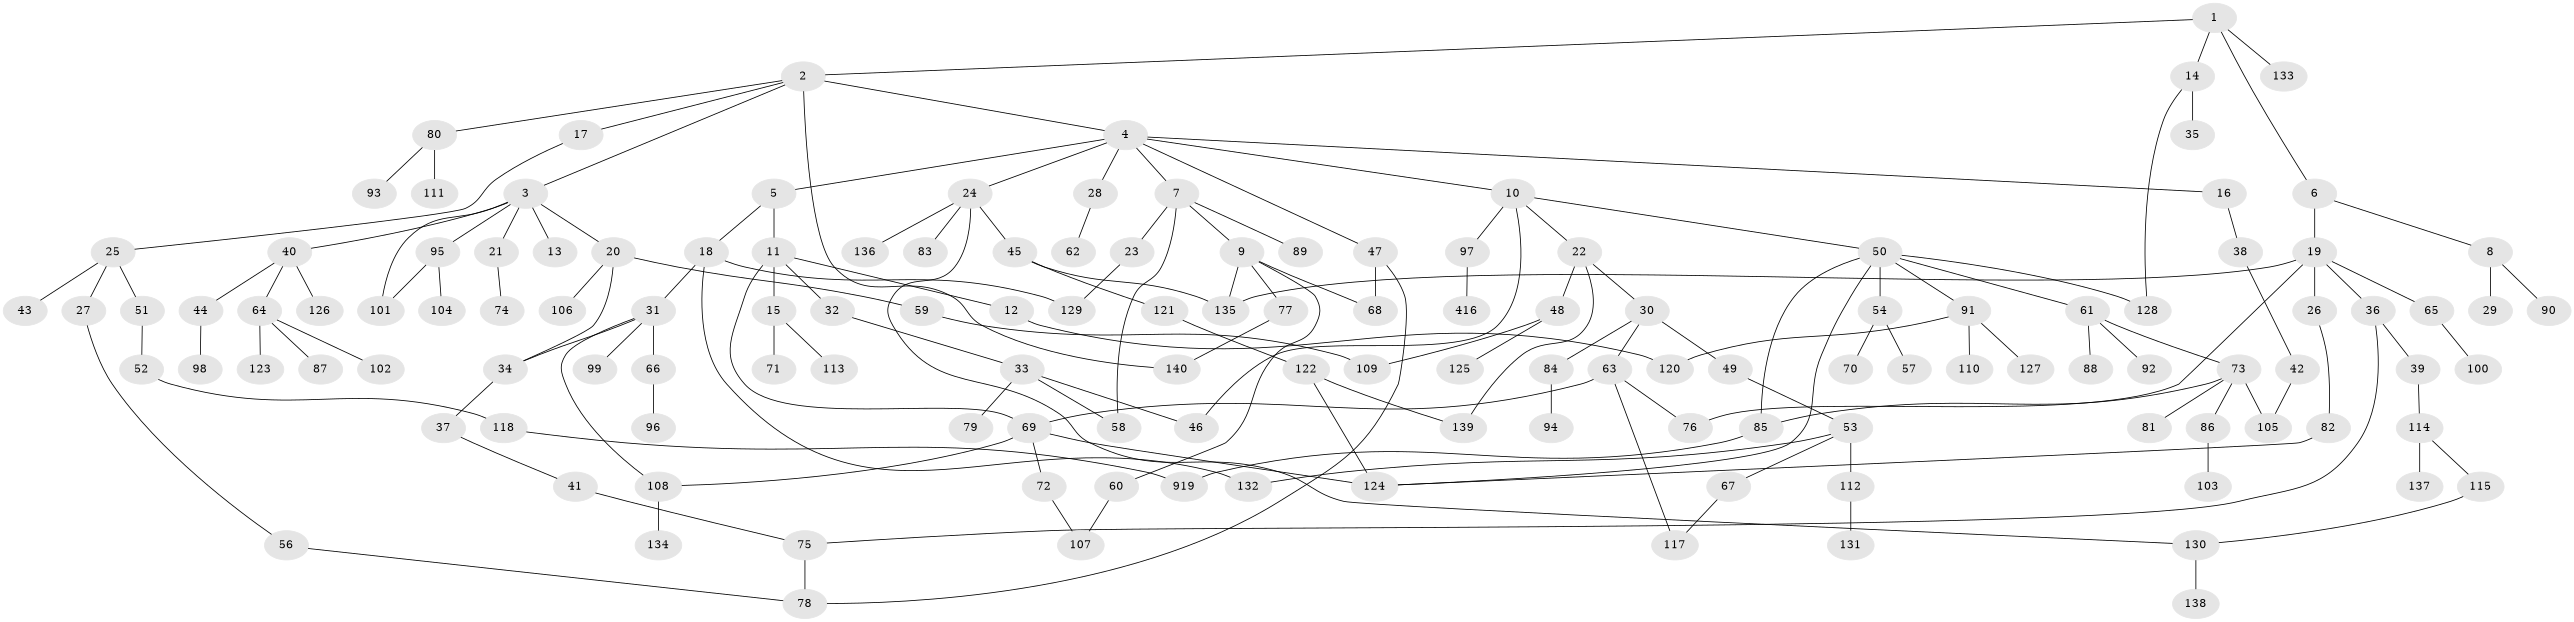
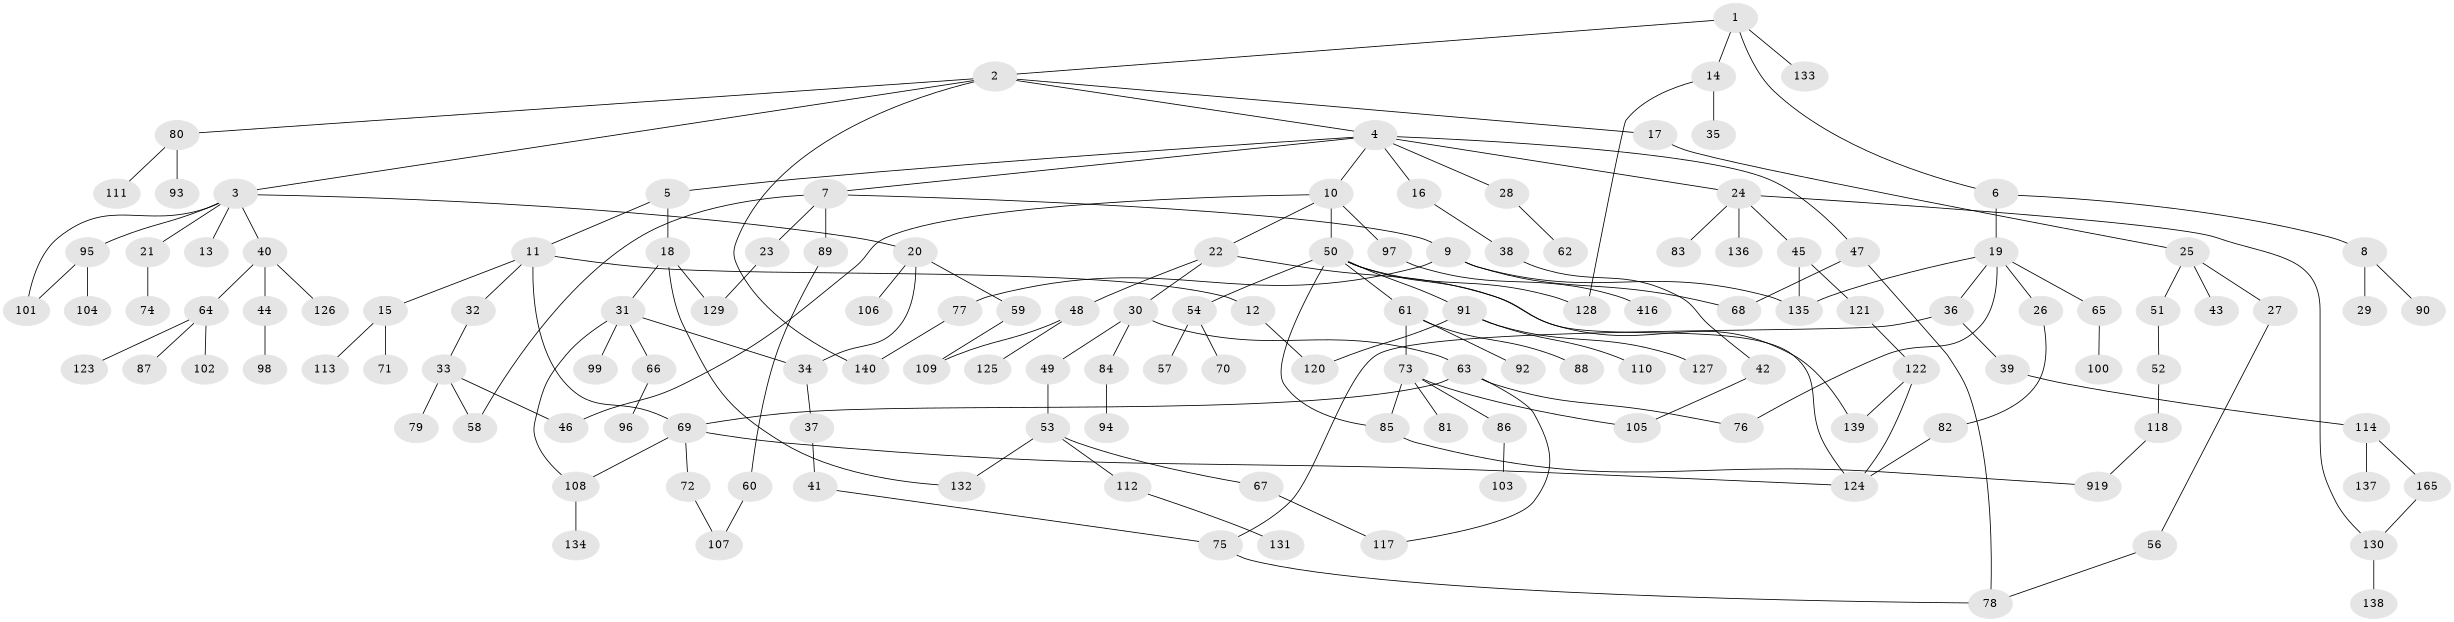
edge "9" -- "60": now "89" -- "60"
node "115": label "115" -> "165"
